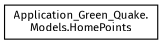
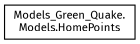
node "Application_Green_Quake. Models.HomePoints": label "Application_Green_Quake. Models.HomePoints" -> "Models_Green_Quake. Models.HomePoints"
